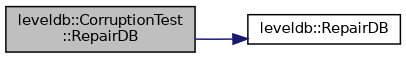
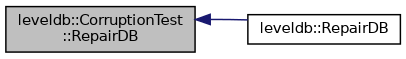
edge "leveldb::CorruptionTest ::RepairDB" -> "leveldb::RepairDB": reversed
